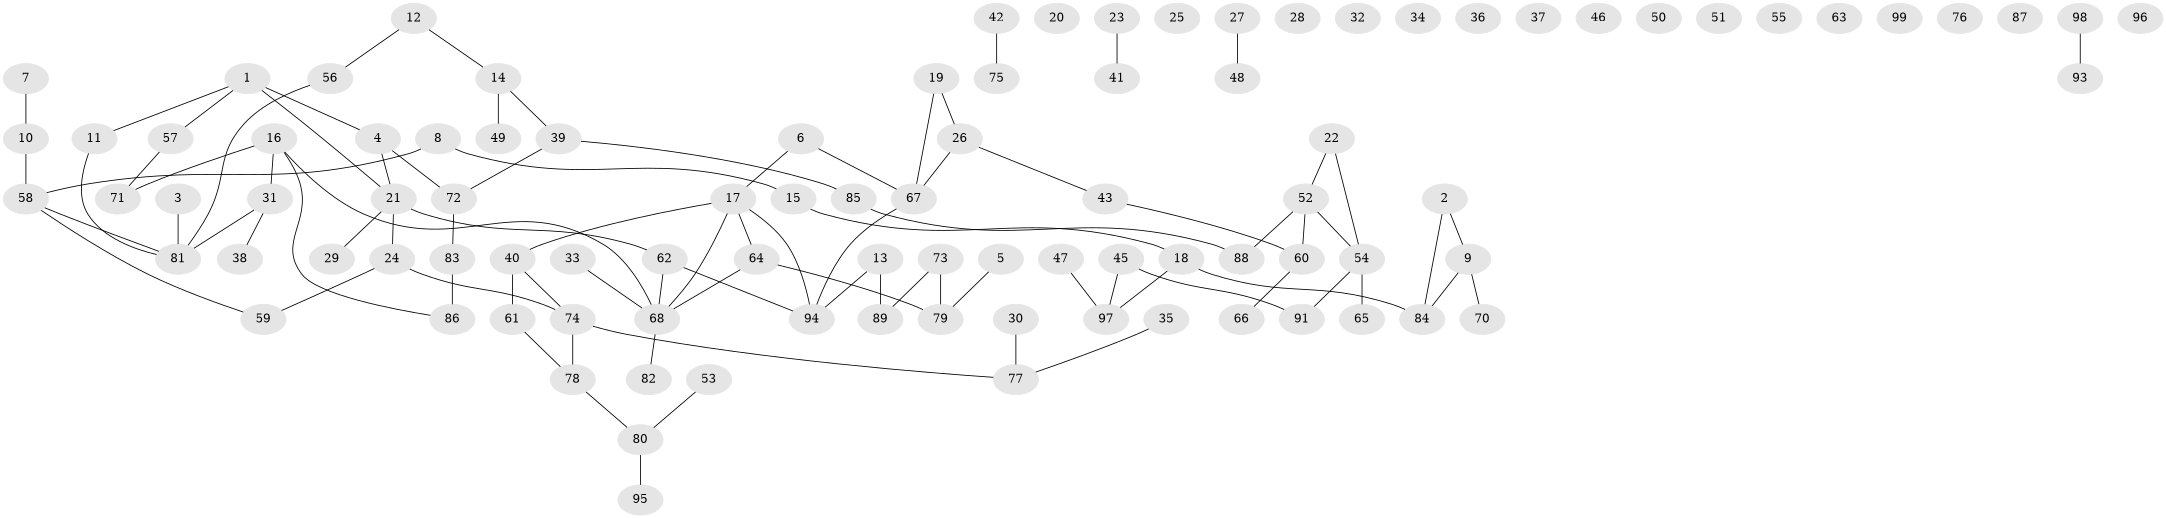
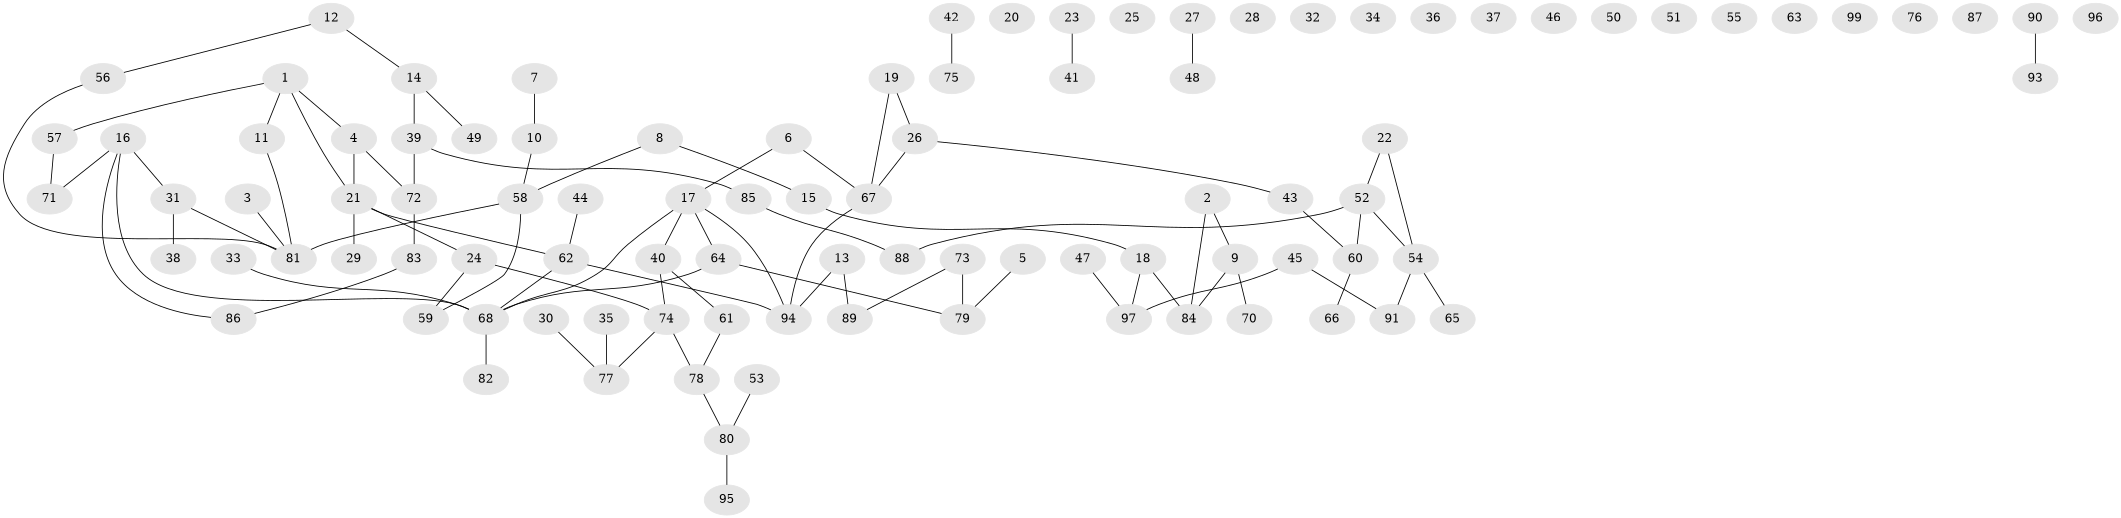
node "98": label "98" -> "90"
node "44": added
